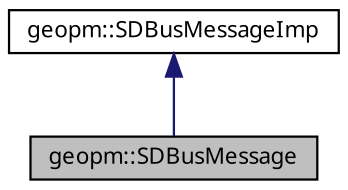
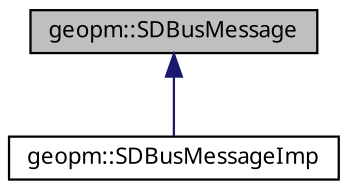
edge "geopm::SDBusMessage" -> "geopm::SDBusMessageImp": reversed
